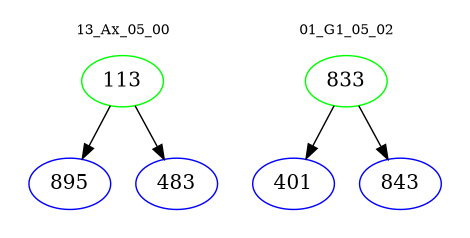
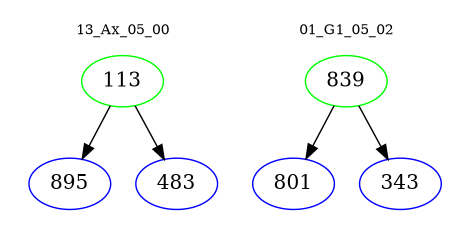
node "833": label "833" -> "839"
node "401": label "401" -> "801"
node "843": label "843" -> "343"
